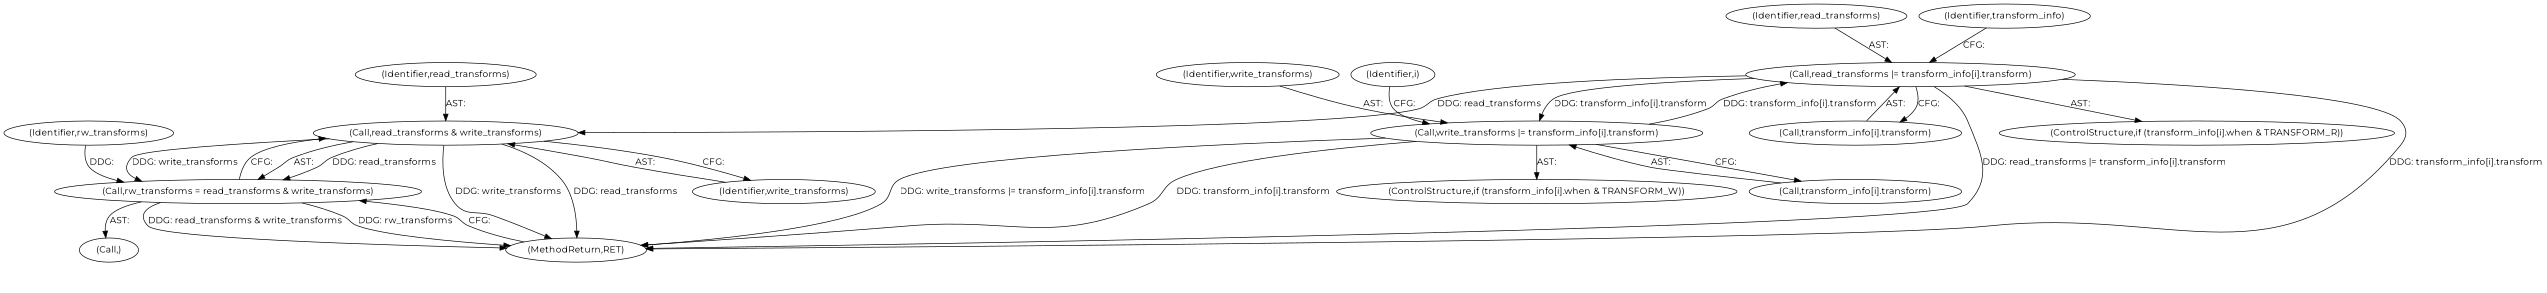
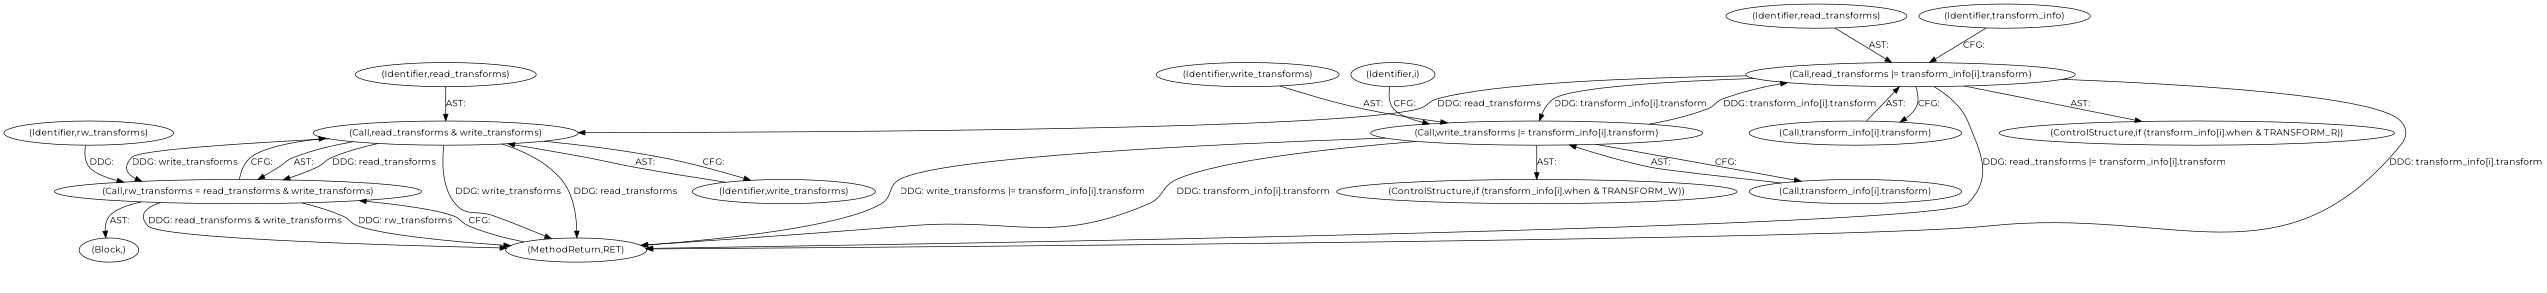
node "(Call,)": label "(Call,)" -> "(Block,)"
